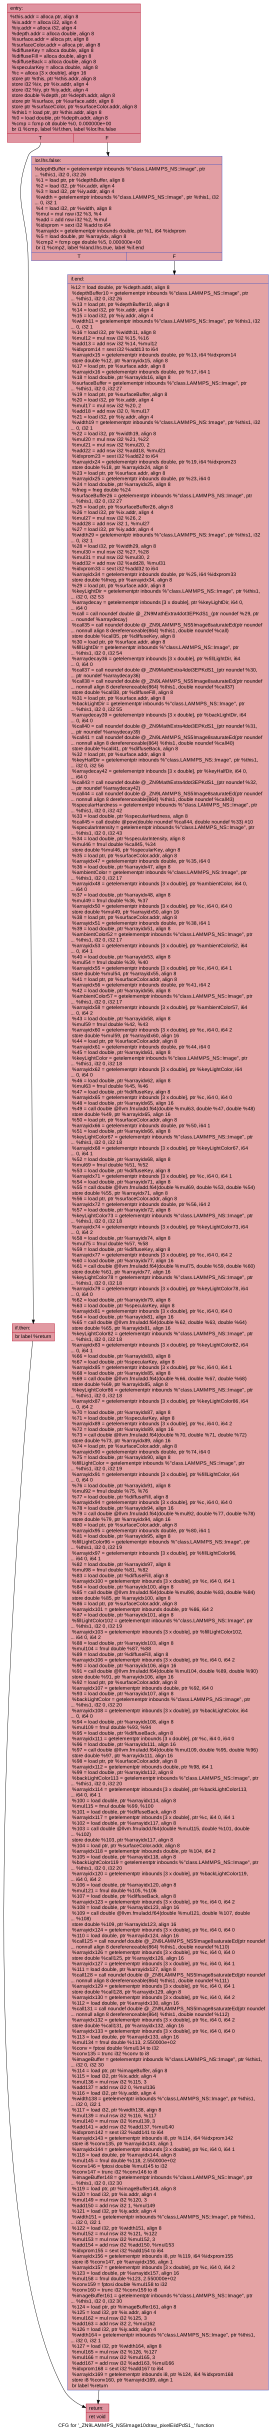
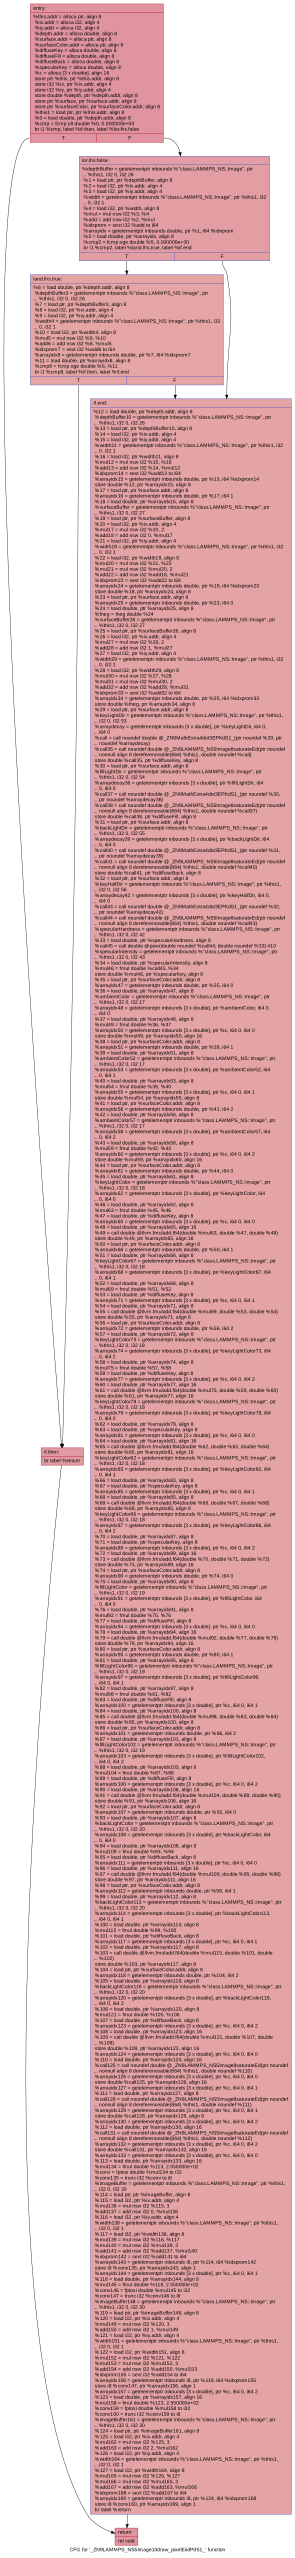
node "land.lhs.true:": added
